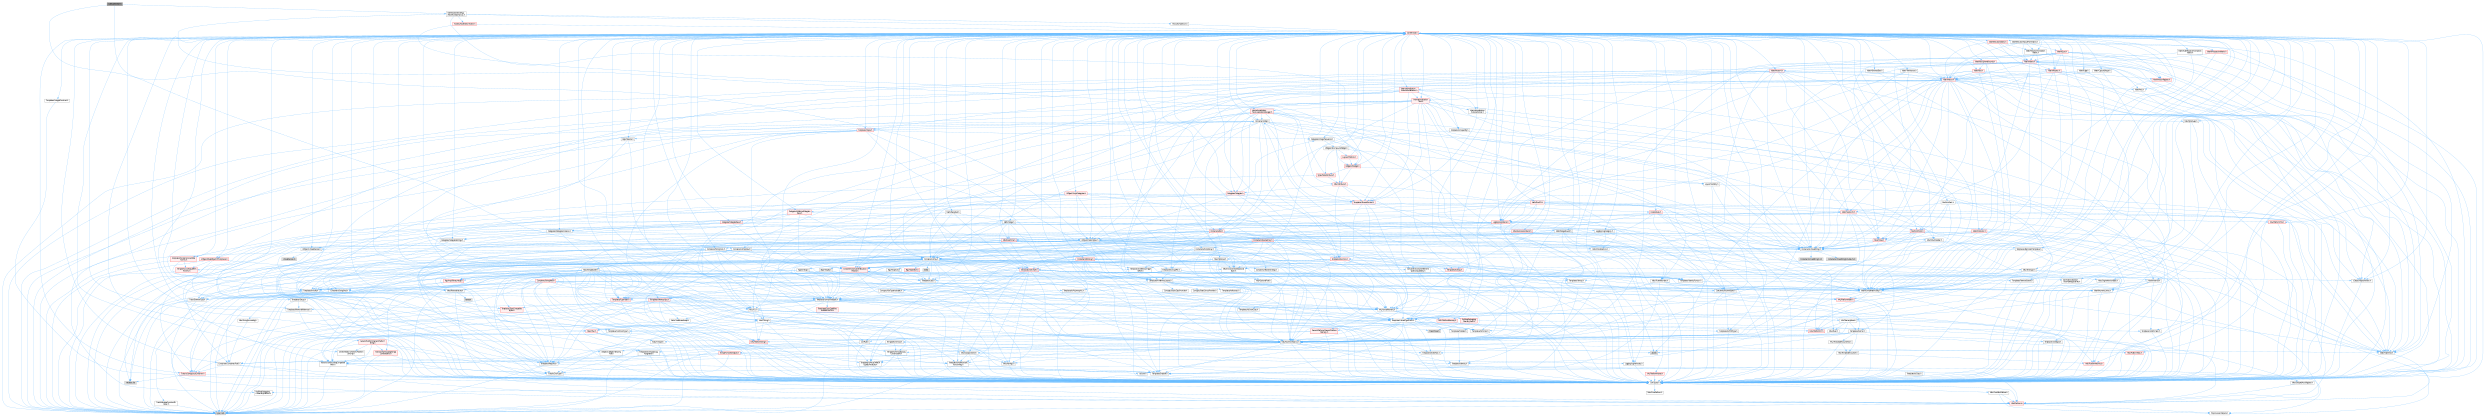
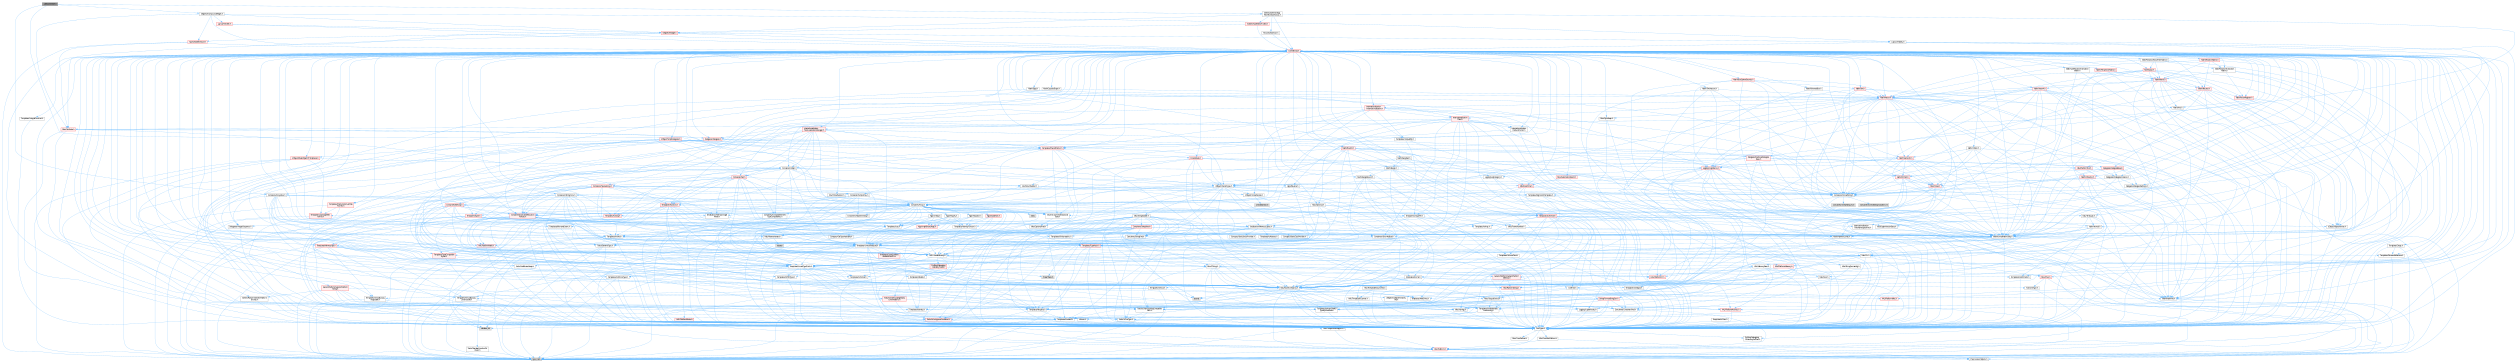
edge "Delegates/IntegerSequence.h" -> "Widgets/SCompoundWidget.h": now "CallStackViewer.h" -> "Widgets/SCompoundWidget.h"
